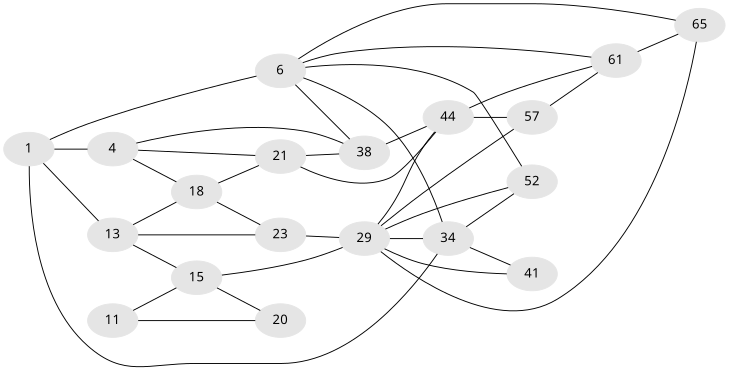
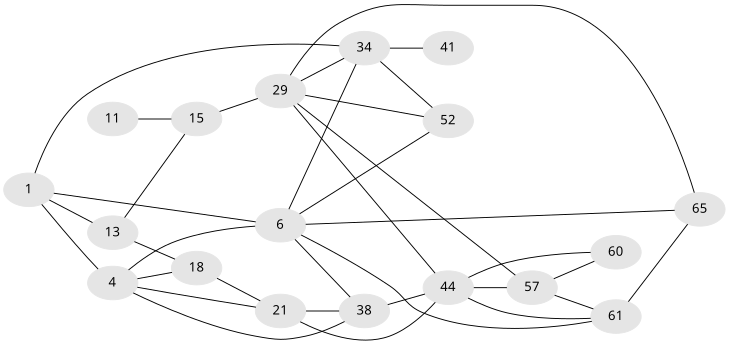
node "23": removed
edge "6" -- "4": added
node "60": added
edge "29" -- "41": removed
node "20": removed
